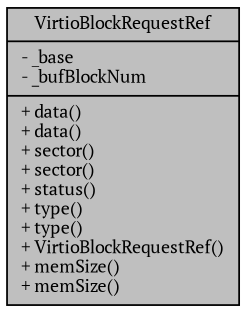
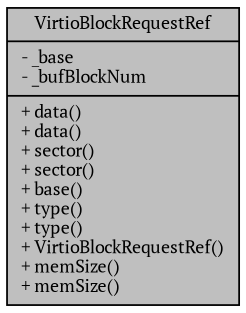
node "VirtioBlockRequestRef": text "+ status()" -> "+ base()"
